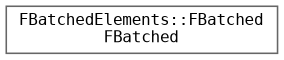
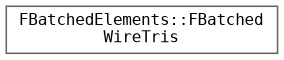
node "FBatchedElements::FBatched FBatched": label "FBatchedElements::FBatched FBatched" -> "FBatchedElements::FBatched WireTris"
